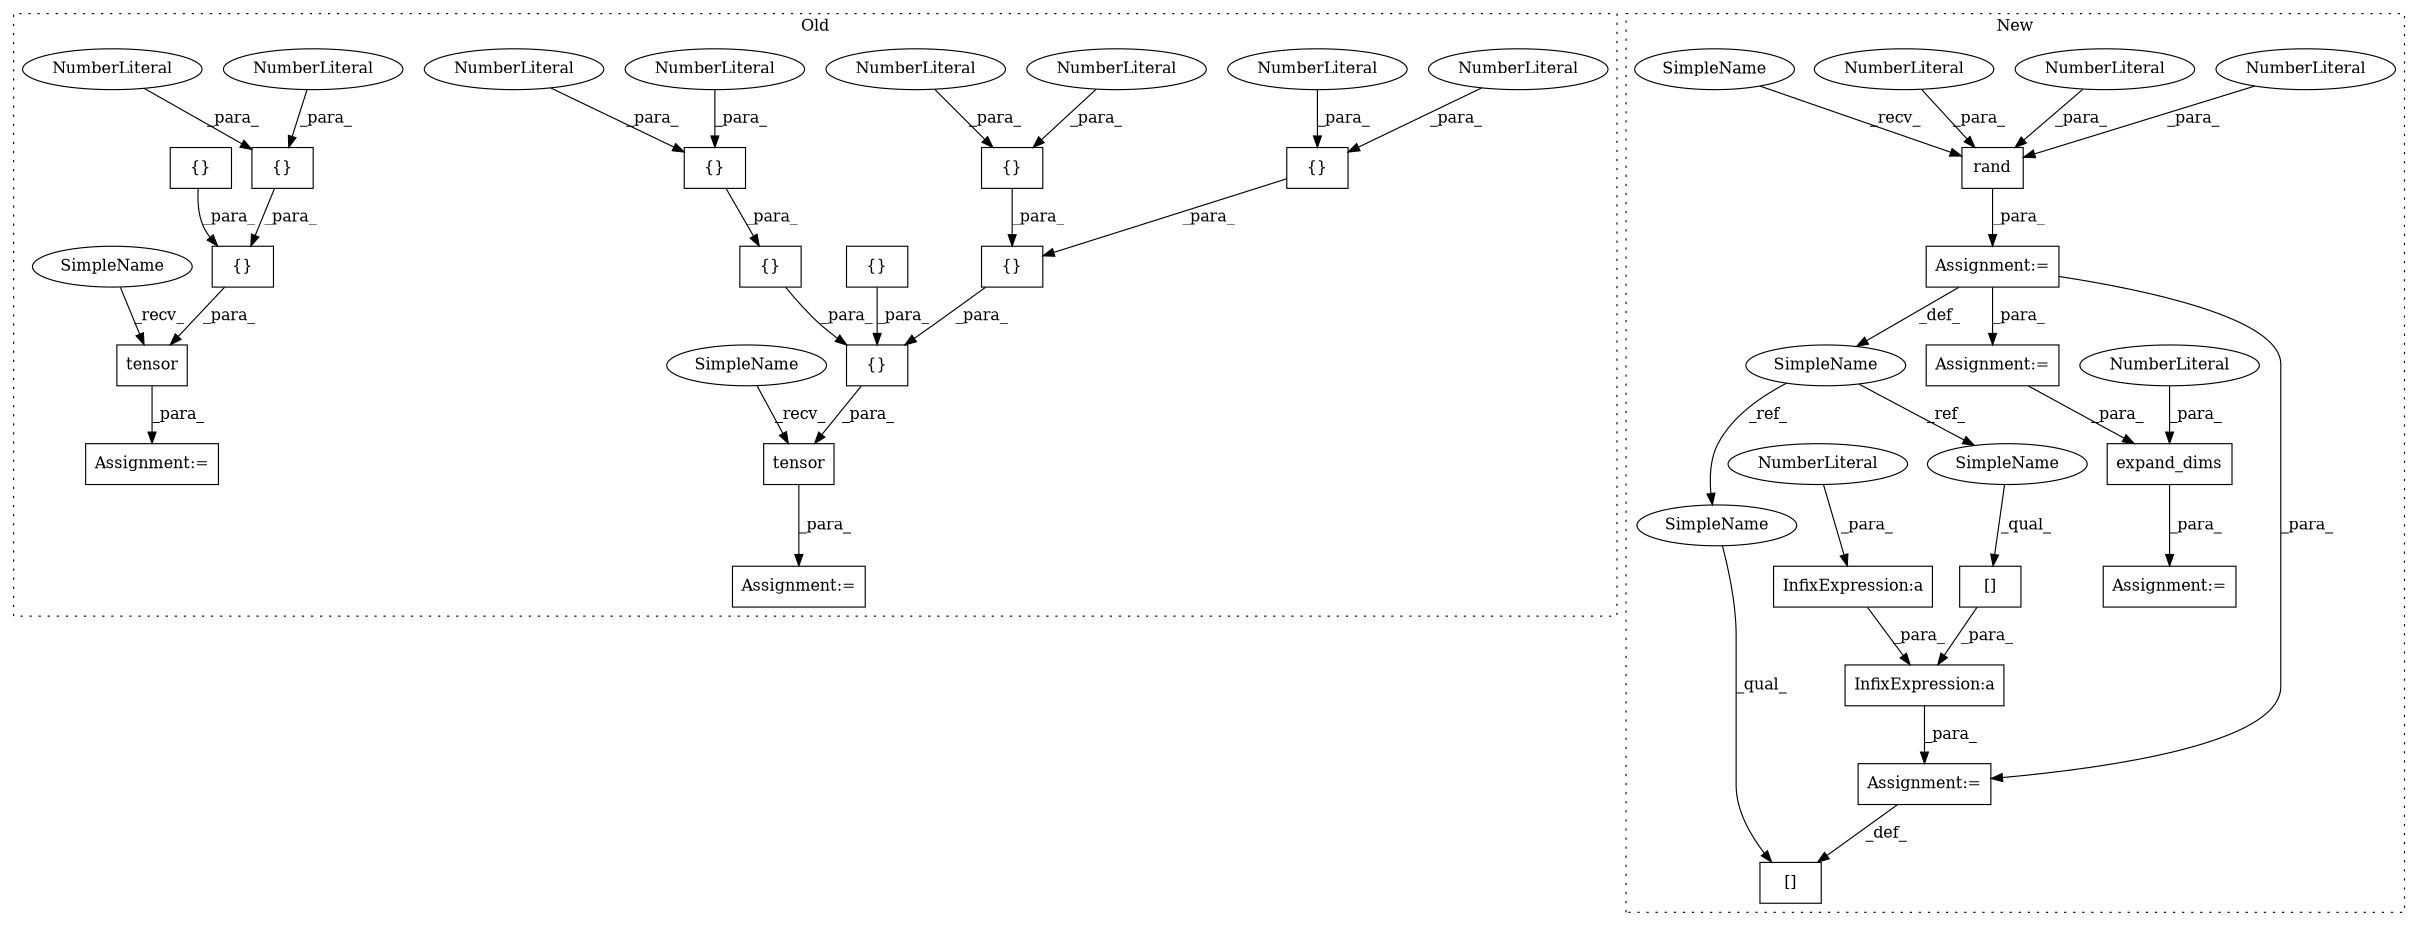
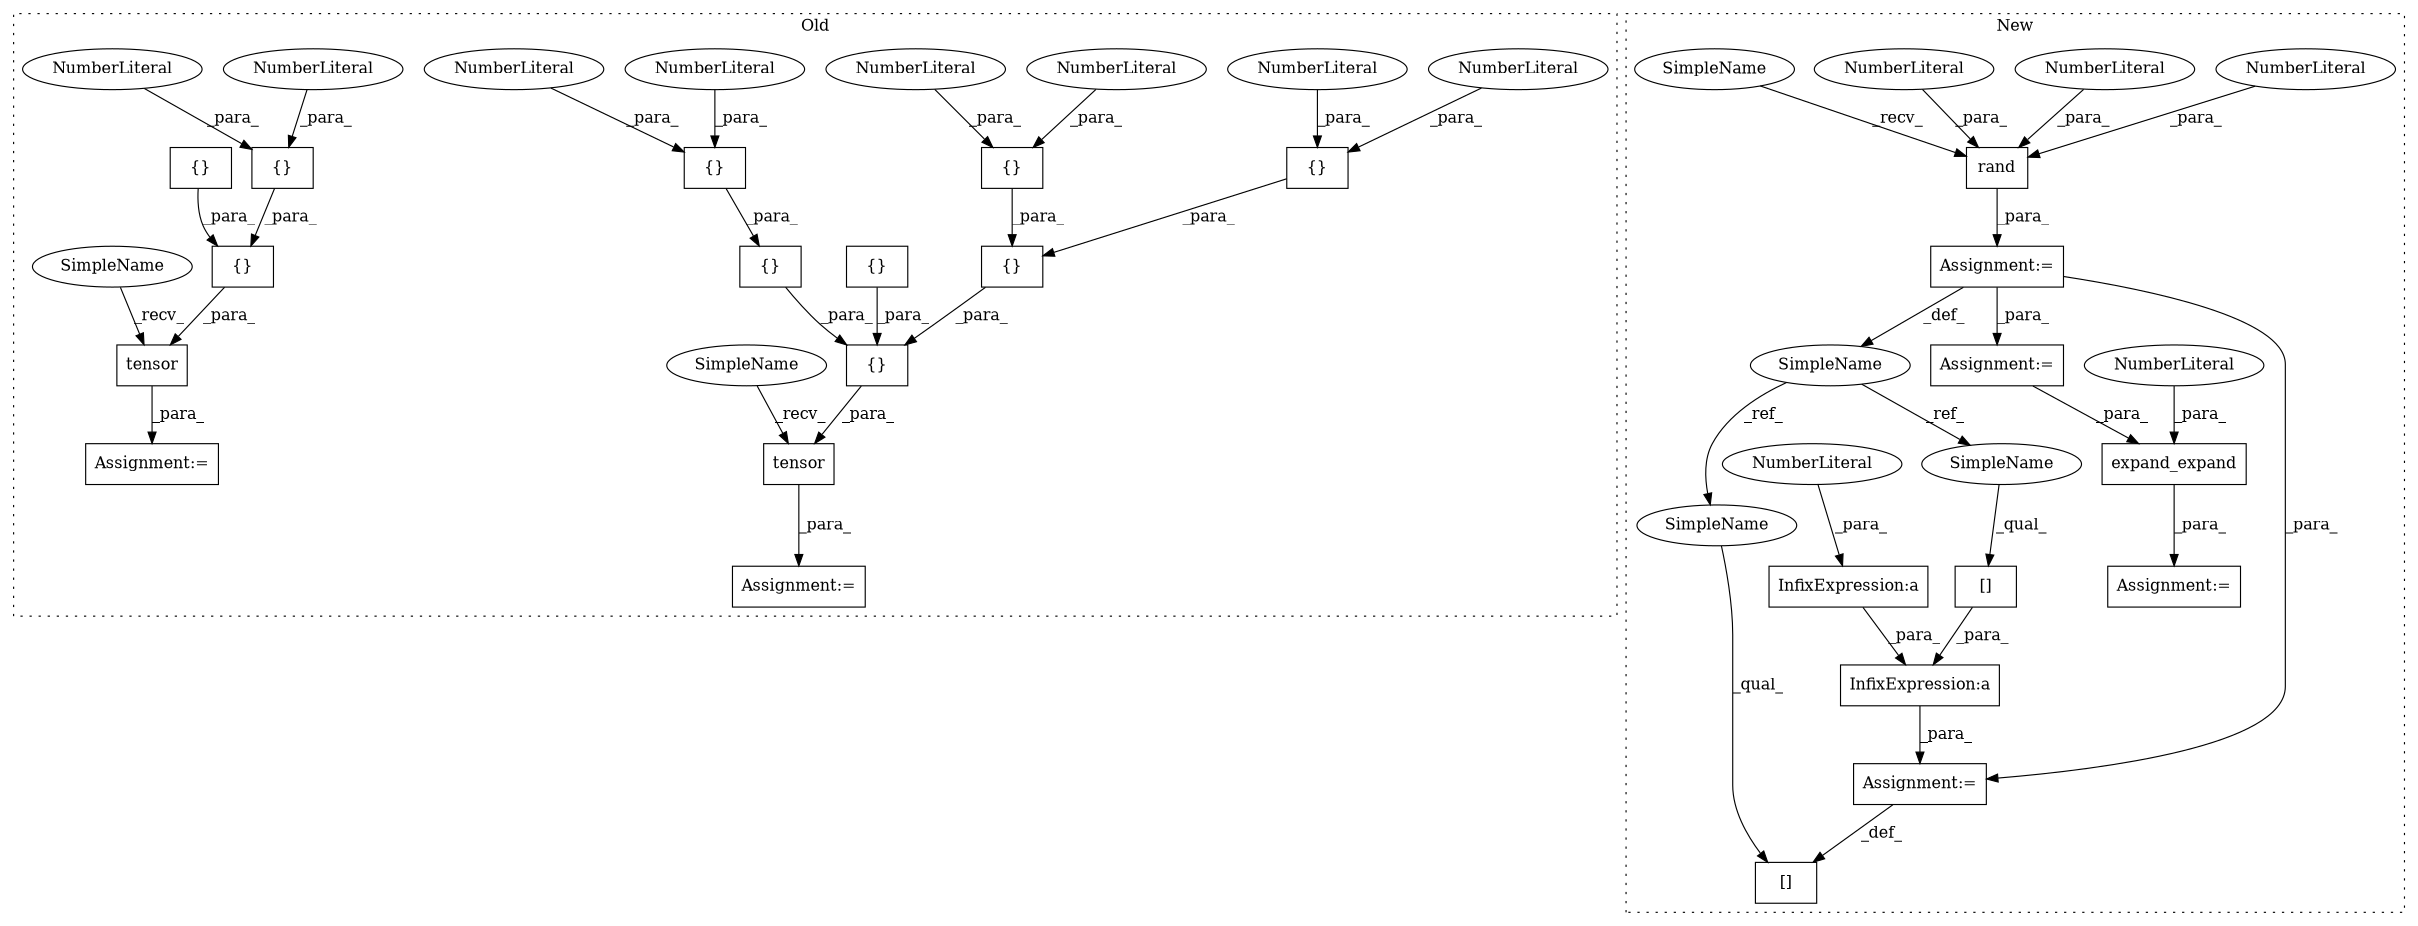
node "expand_dims": label "expand_dims" -> "expand_expand"
